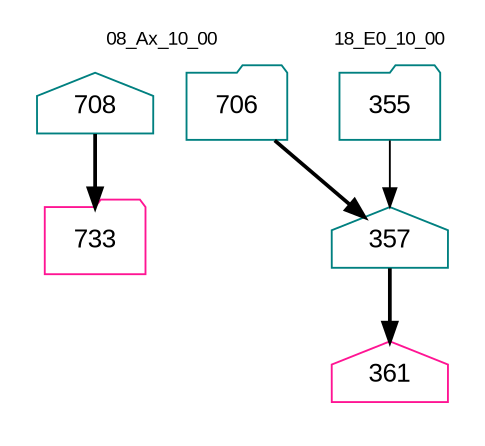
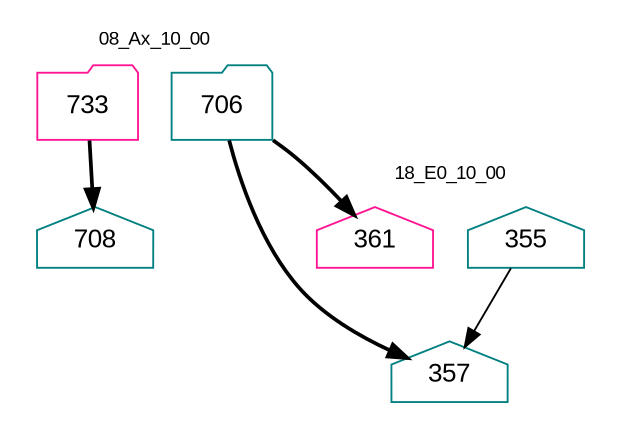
node "355": shape folder -> house
edge "708" -> "733": reversed
edge "357" -> "361": now "706" -> "361"
